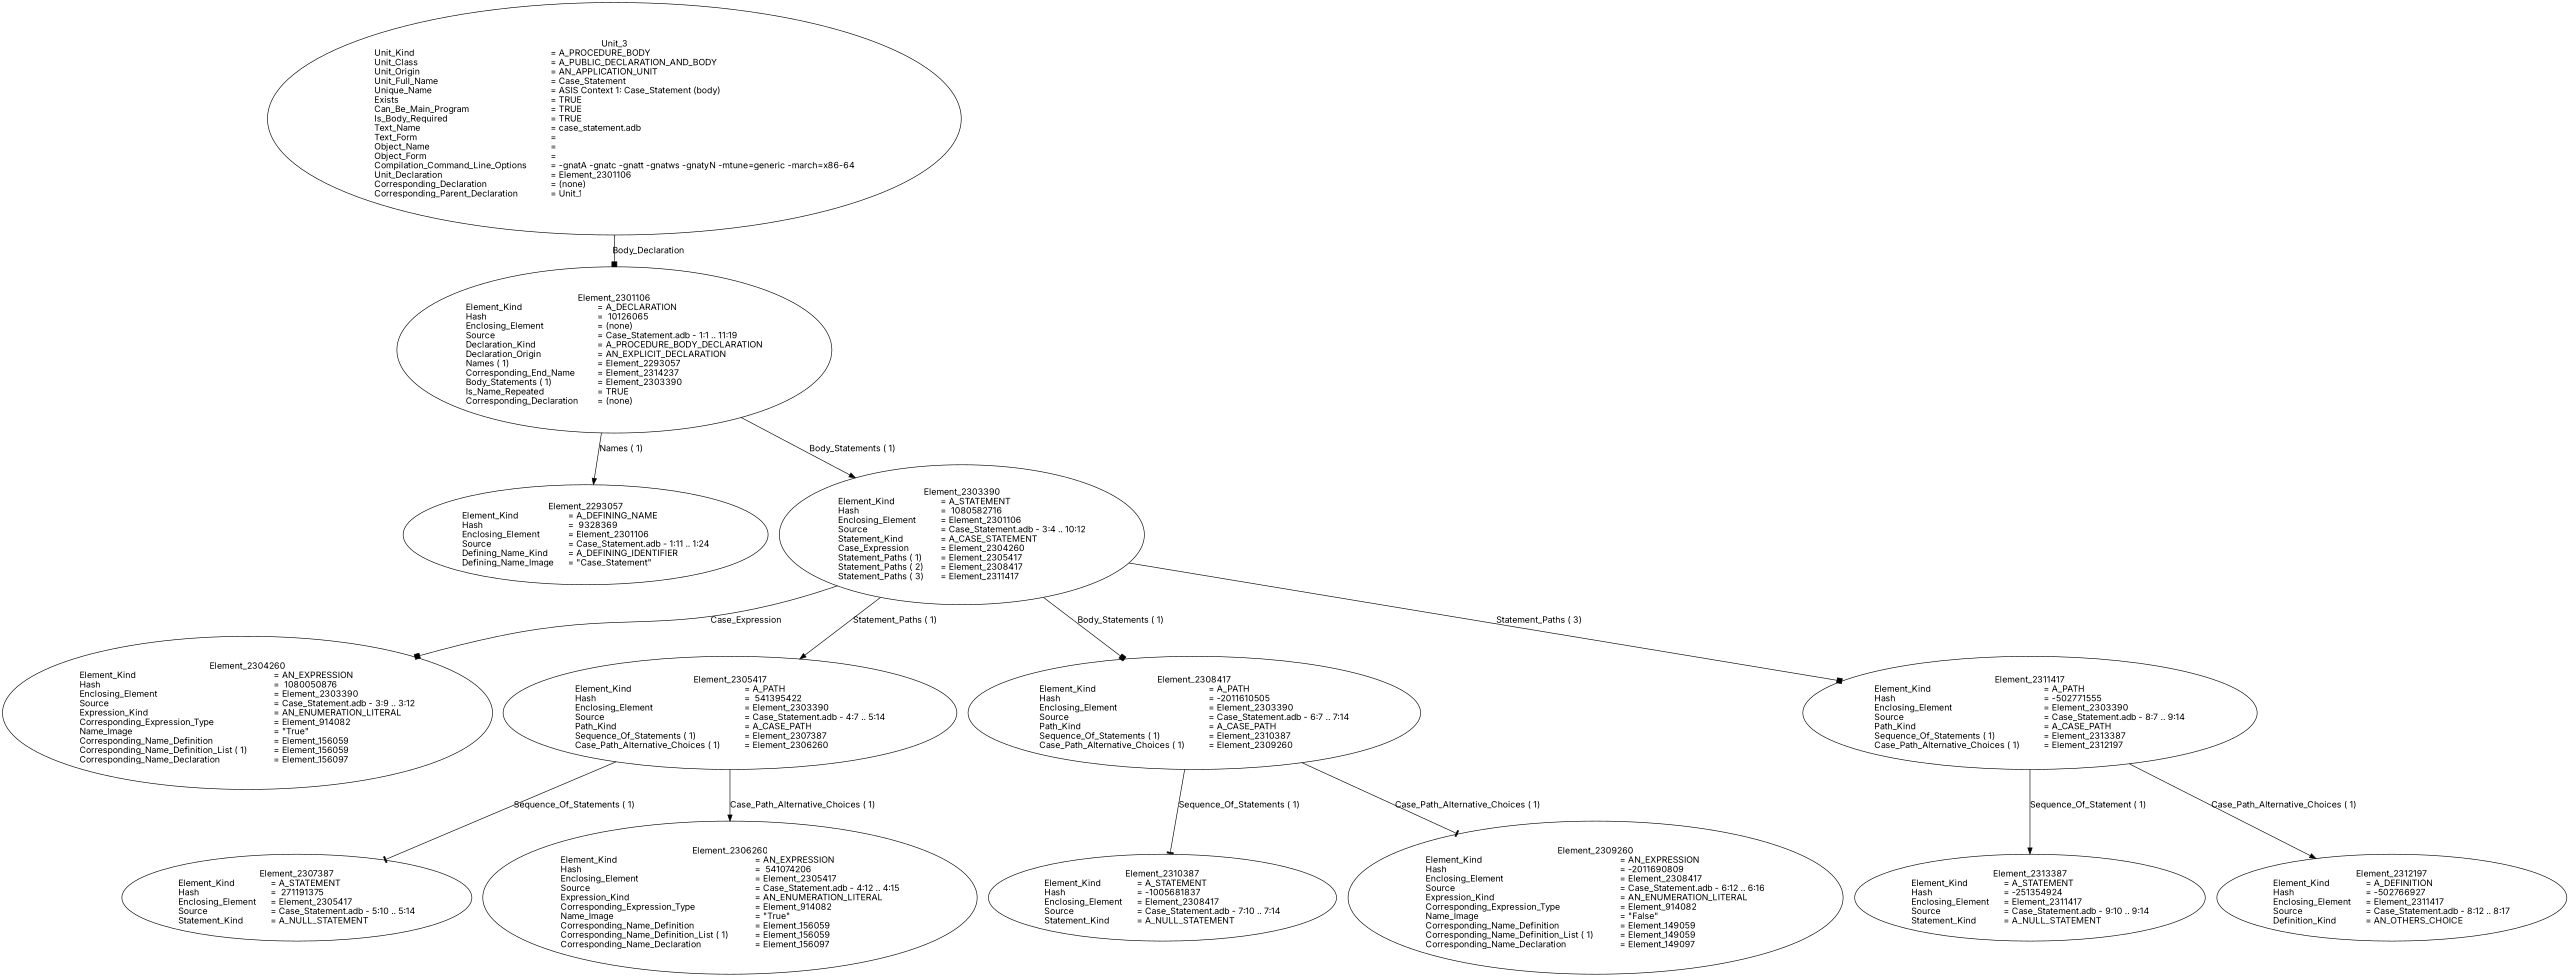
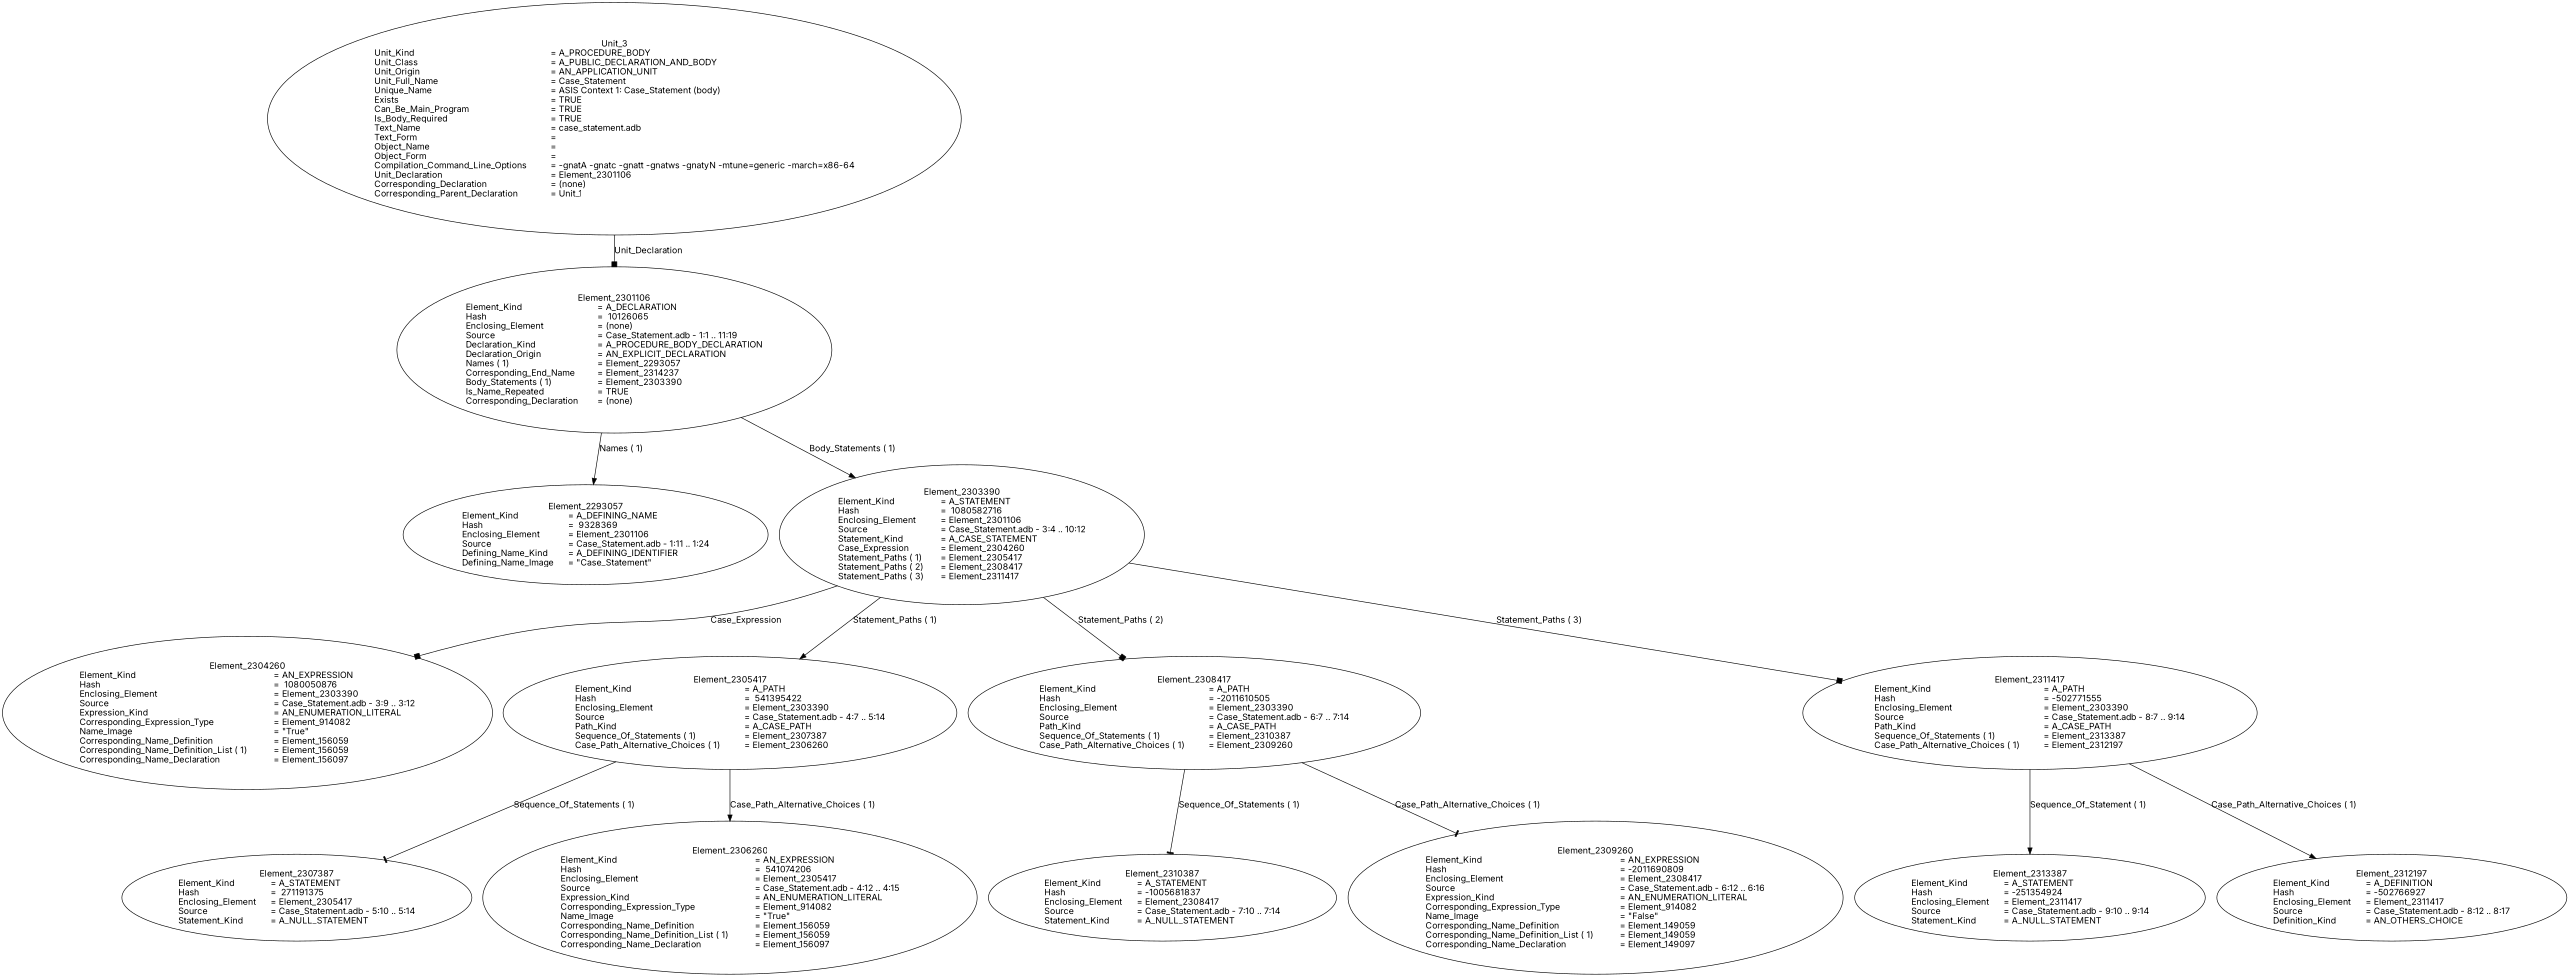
edge "Unit_3" -> "Element_2301106": label "Body_Declaration" -> "Unit_Declaration"
edge "Element_2303390" -> "Element_2308417": label "Body_Statements ( 1)" -> "Statement_Paths ( 2)"
